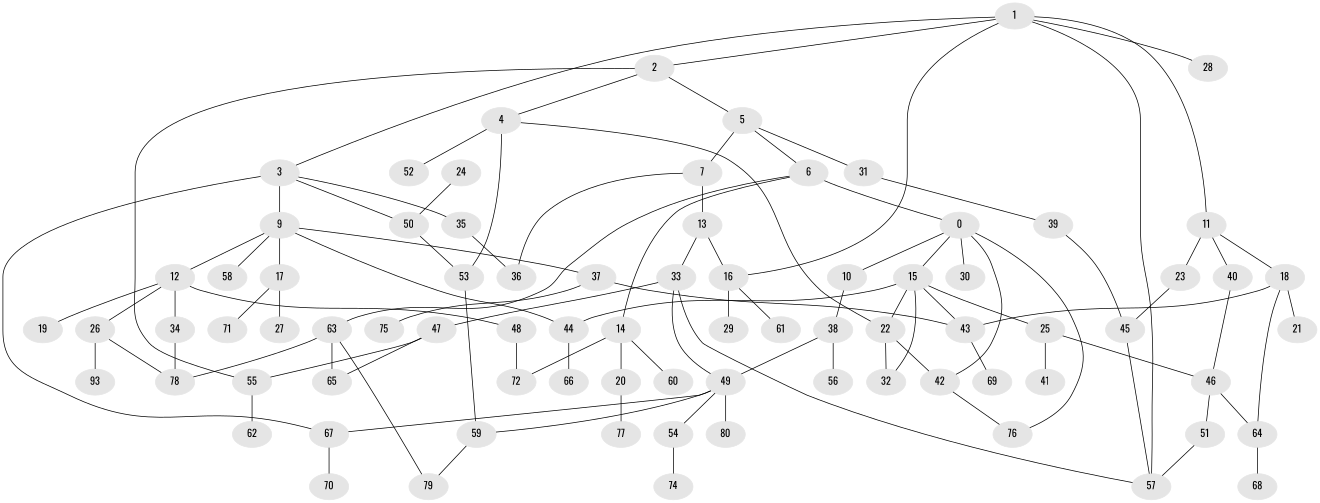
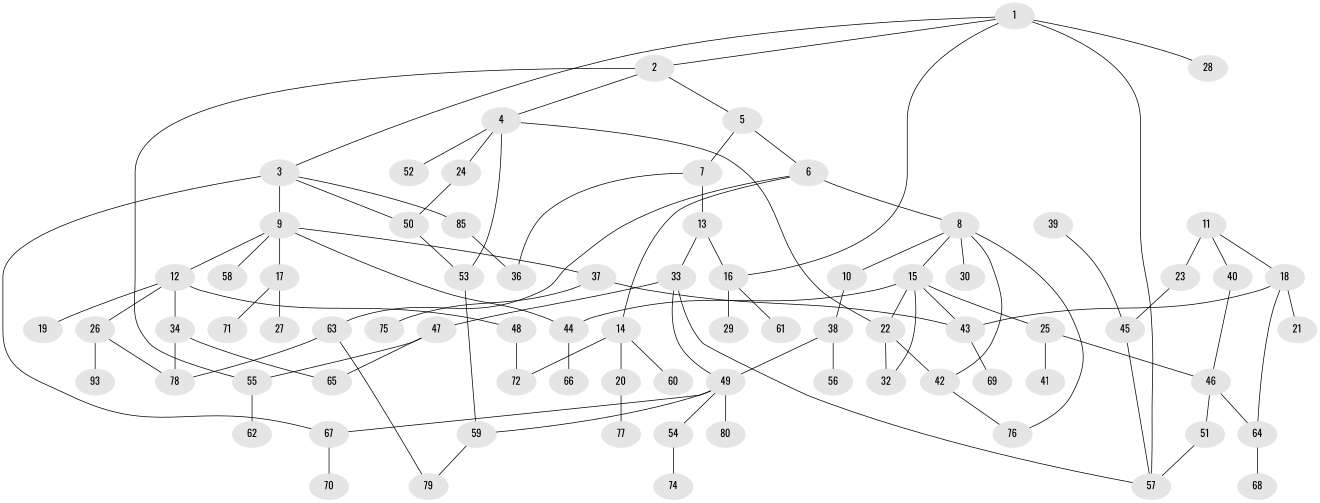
edge "1" -- "11": removed
edge "4" -- "24": added
node "31": removed
node "35": label "35" -> "85"
node "0": label "0" -> "8"
edge "63" -- "65": now "34" -- "65"
